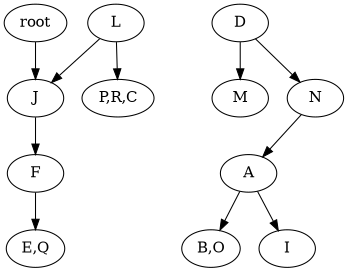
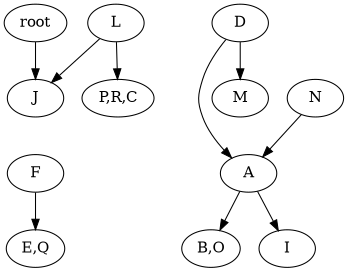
edge "D" -> "N": now "D" -> "A"
edge "J" -> "F": removed
